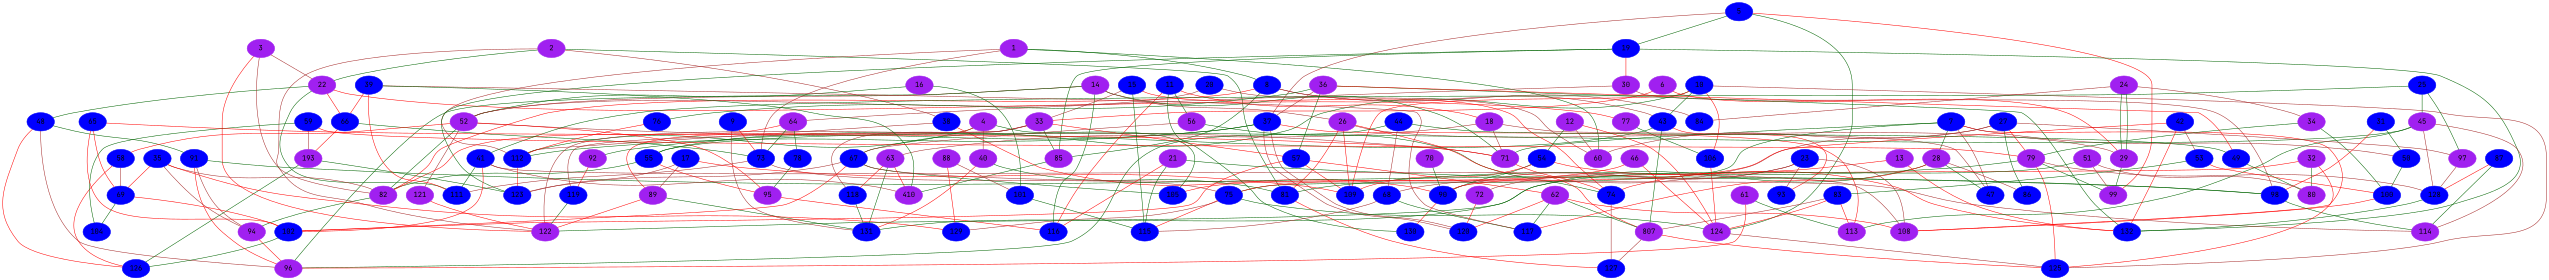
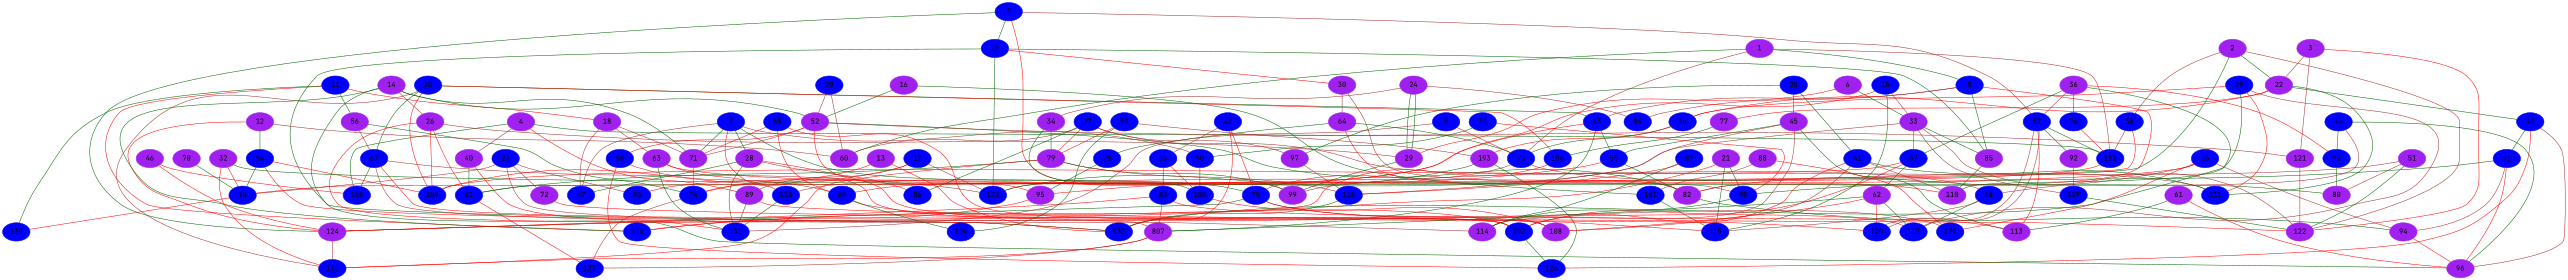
edge "14" -- "52": color brown -> darkgreen
edge "6" -- "33": color red -> darkgreen
edge "3" -- "82": now "3" -- "121"
node "410": label "410" -> "110"
